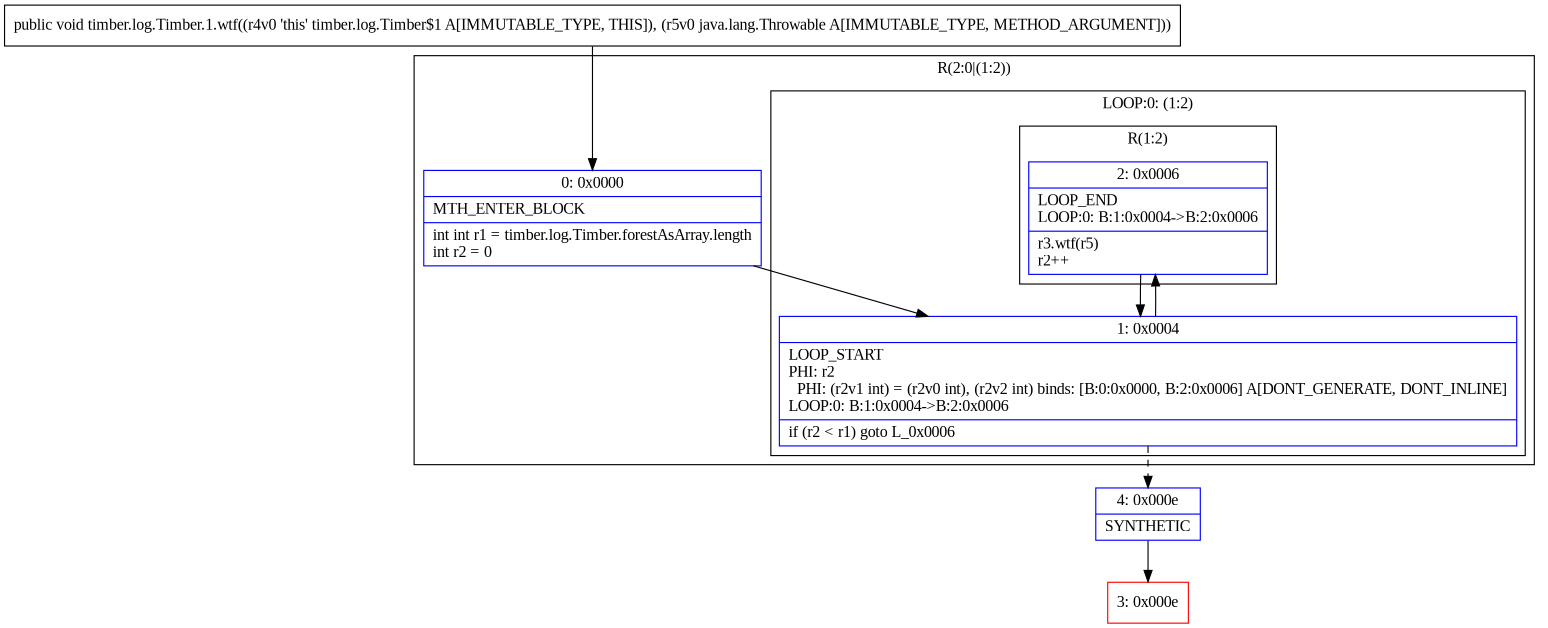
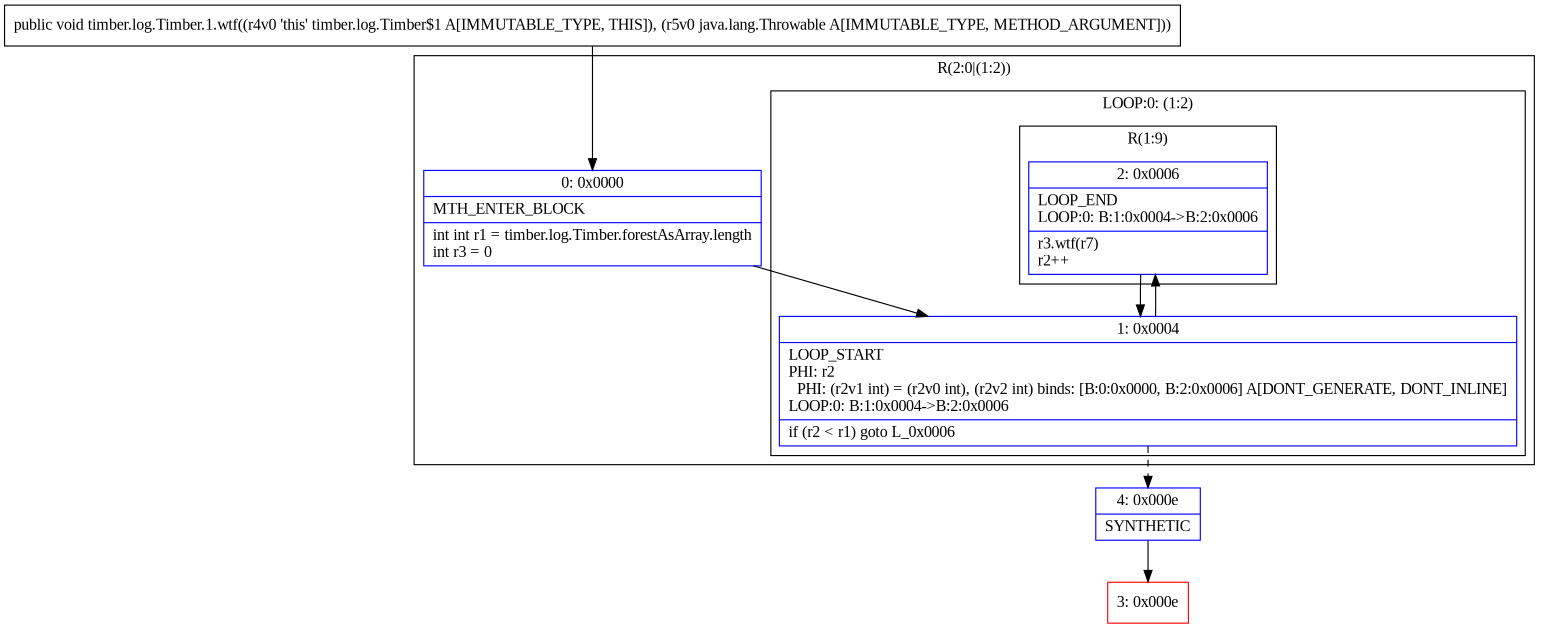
cluster "R(1:2)": label "R(1:2)" -> "R(1:9)"
node "2: 0x0006": text "r3.wtf(r5)" -> "r3.wtf(r7)"
node "0: 0x0000": text "int r2 = 0" -> "int r3 = 0"
